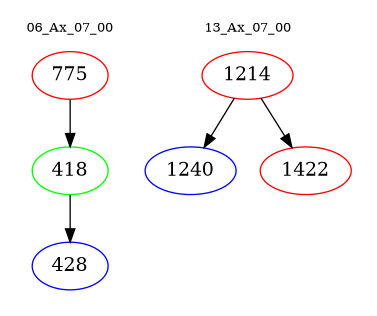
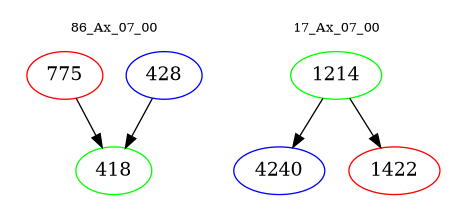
cluster "06_Ax_07_00": label "06_Ax_07_00" -> "86_Ax_07_00"
cluster "13_Ax_07_00": label "13_Ax_07_00" -> "17_Ax_07_00"
node "1214": color red -> green
node "1240": label "1240" -> "4240"
edge "418" -> "428": reversed
